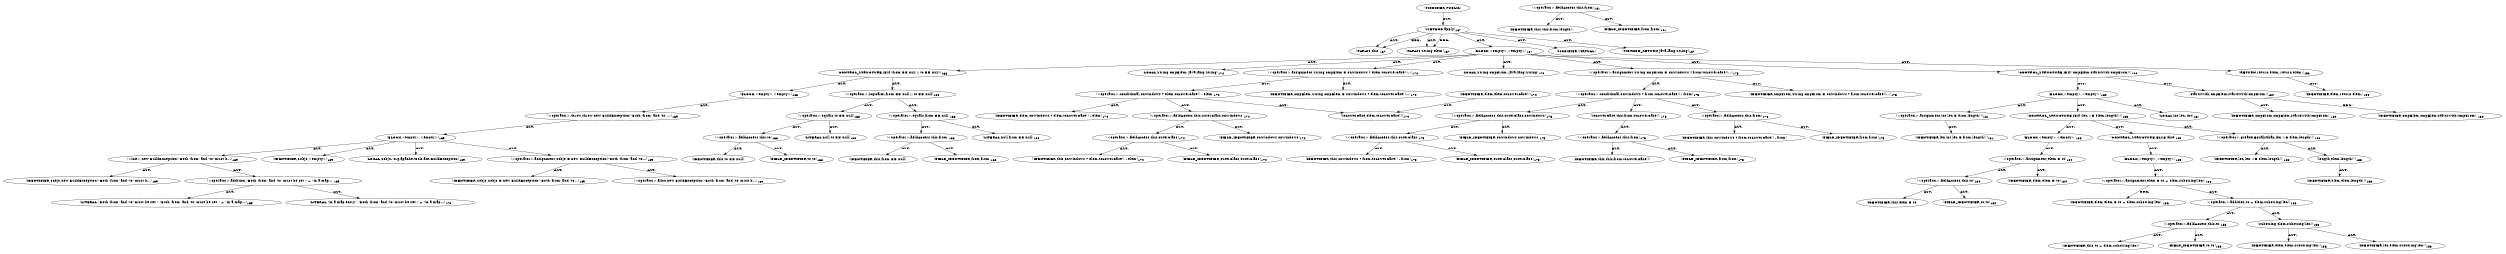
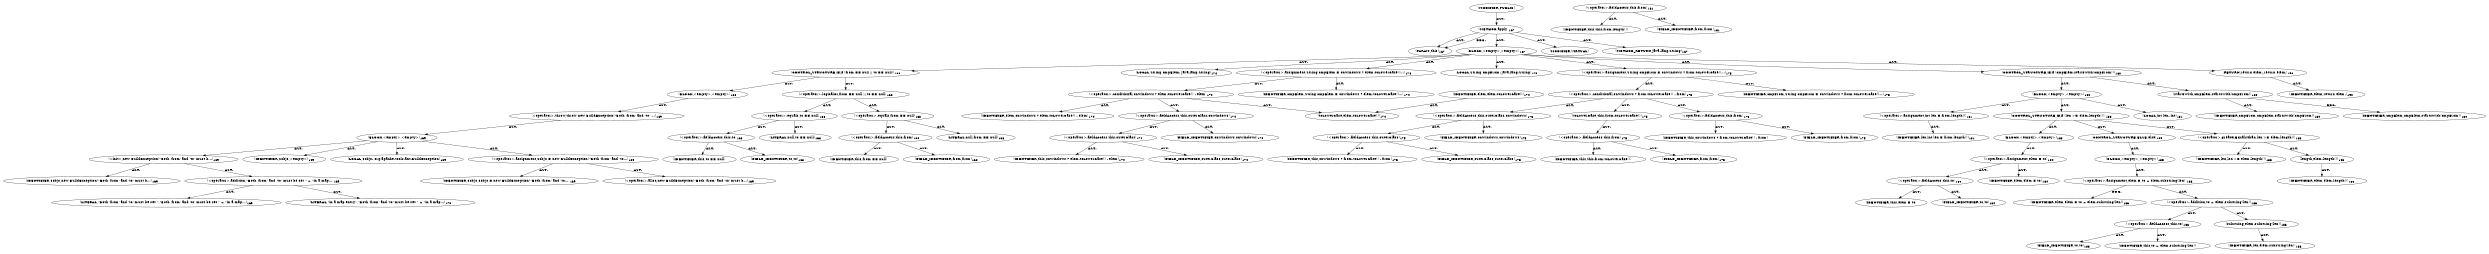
node "(PARAM,String elem)": removed
node "(IDENTIFIER,elem,elem.substring(len))": removed
